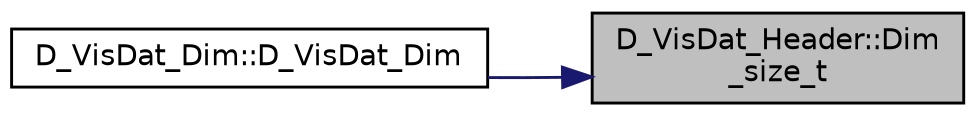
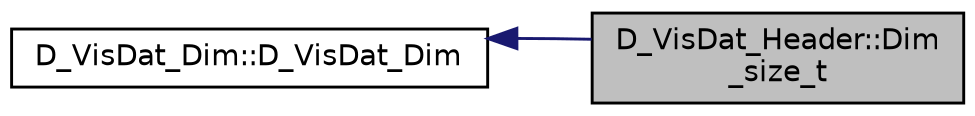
edge "D_VisDat_Dim::D_VisDat_Dim" -> "D_VisDat_Header::Dim _size_t": reversed
